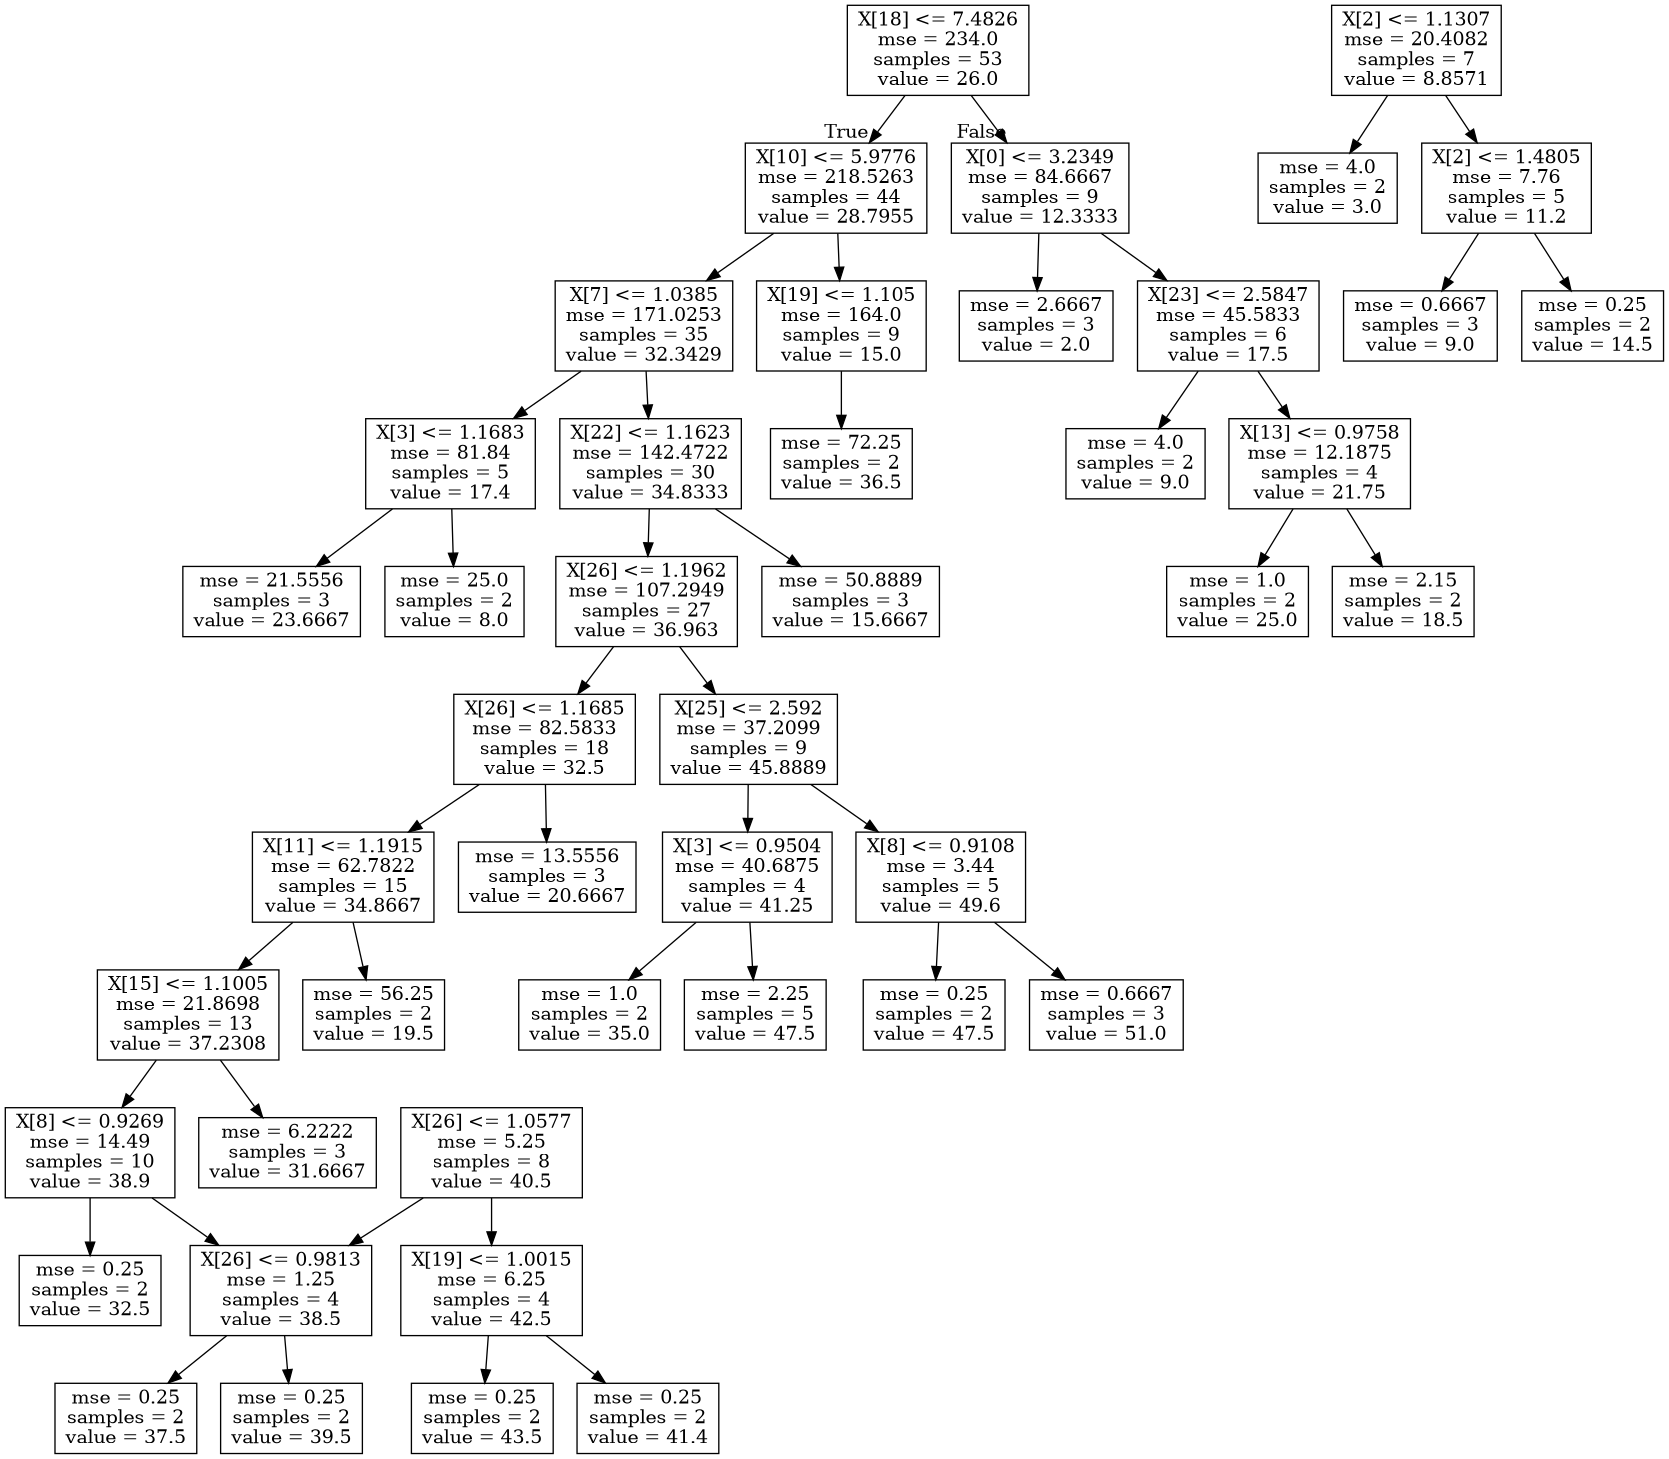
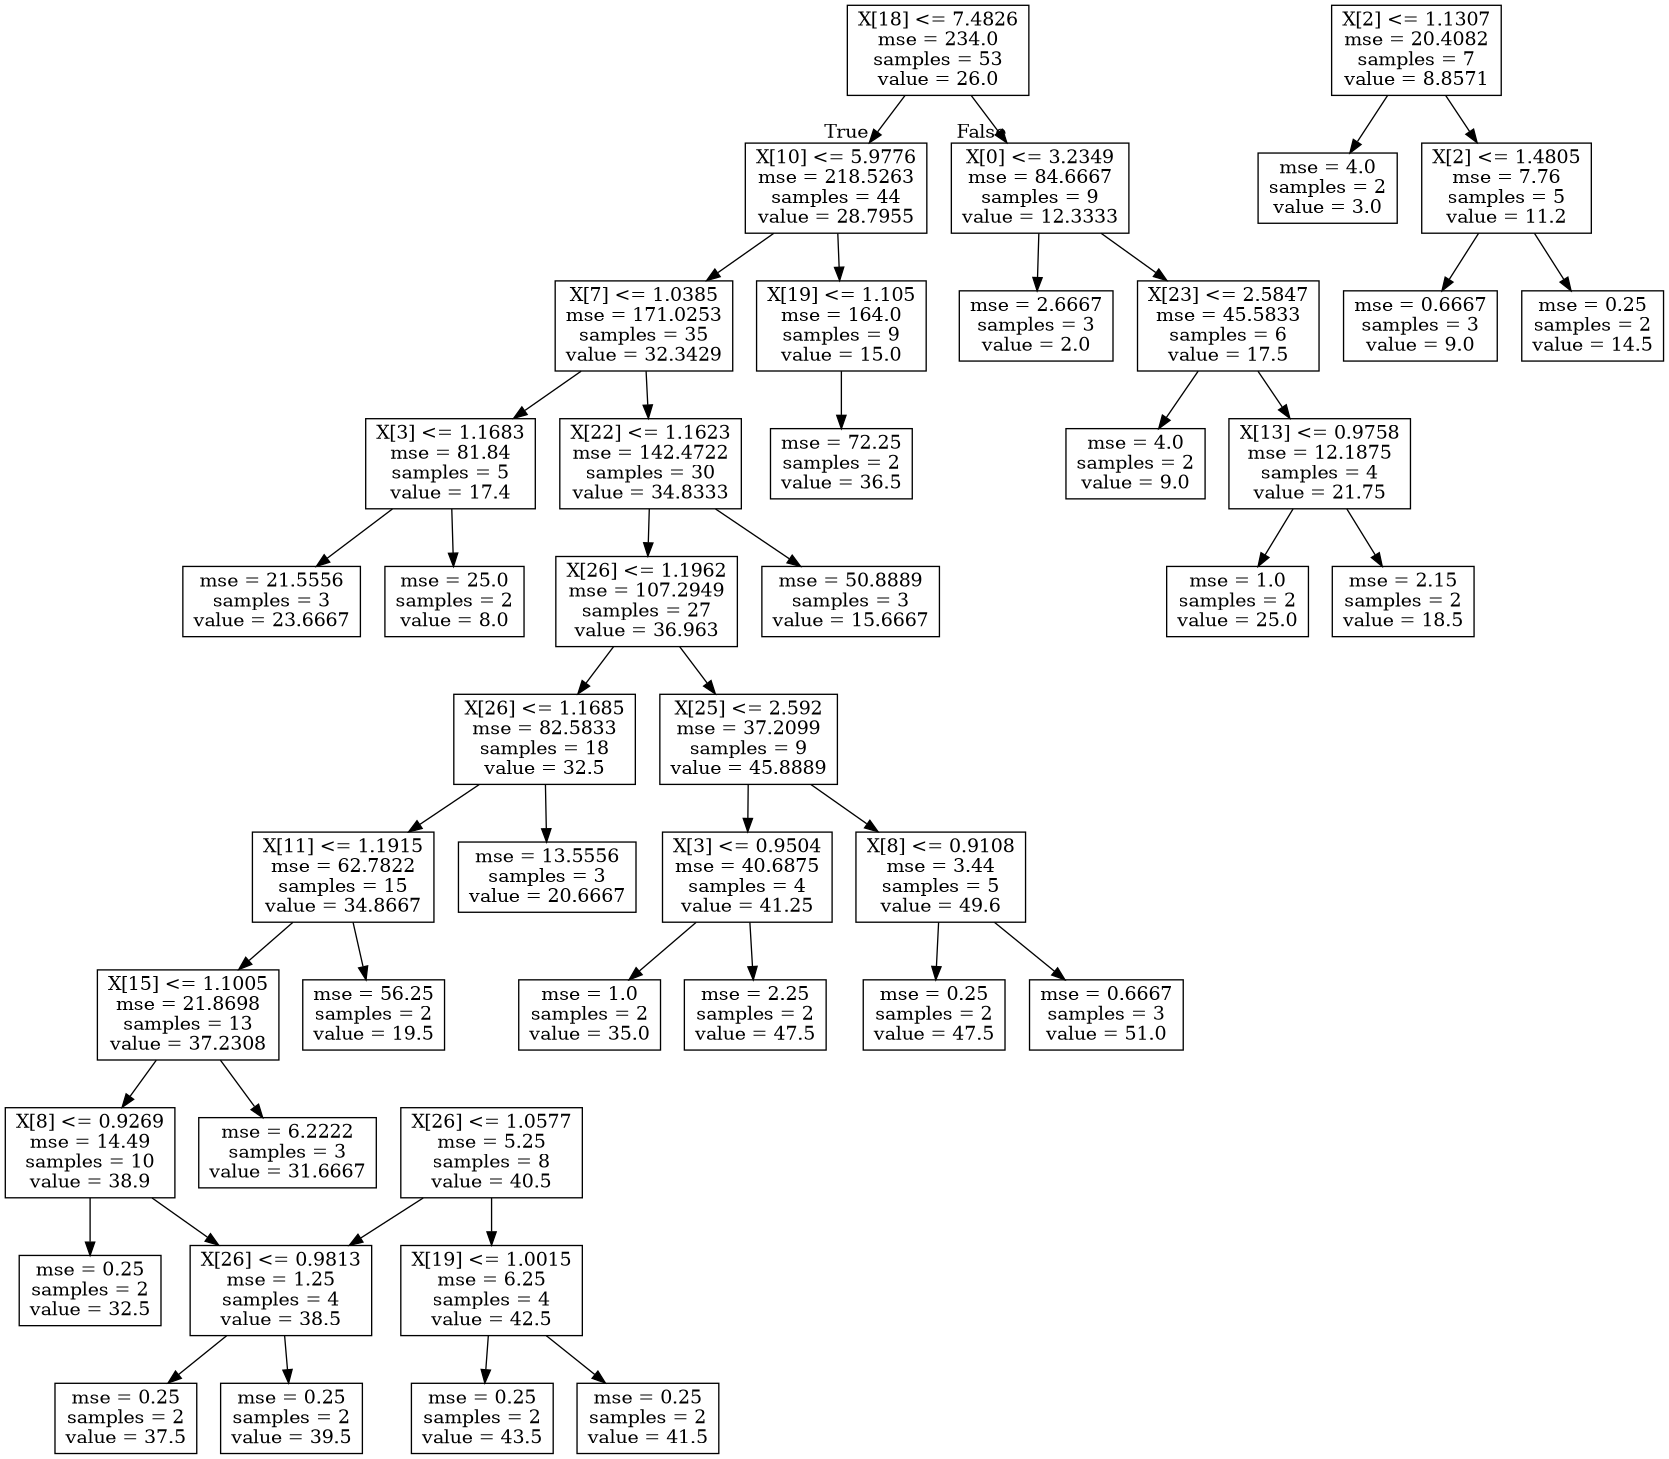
node "mse = 2.25 samples = 5 value = 47.5": label "mse = 2.25 samples = 5 value = 47.5" -> "mse = 2.25 samples = 2 value = 47.5"
node "mse = 0.25 samples = 2 value = 41.4": label "mse = 0.25 samples = 2 value = 41.4" -> "mse = 0.25 samples = 2 value = 41.5"
